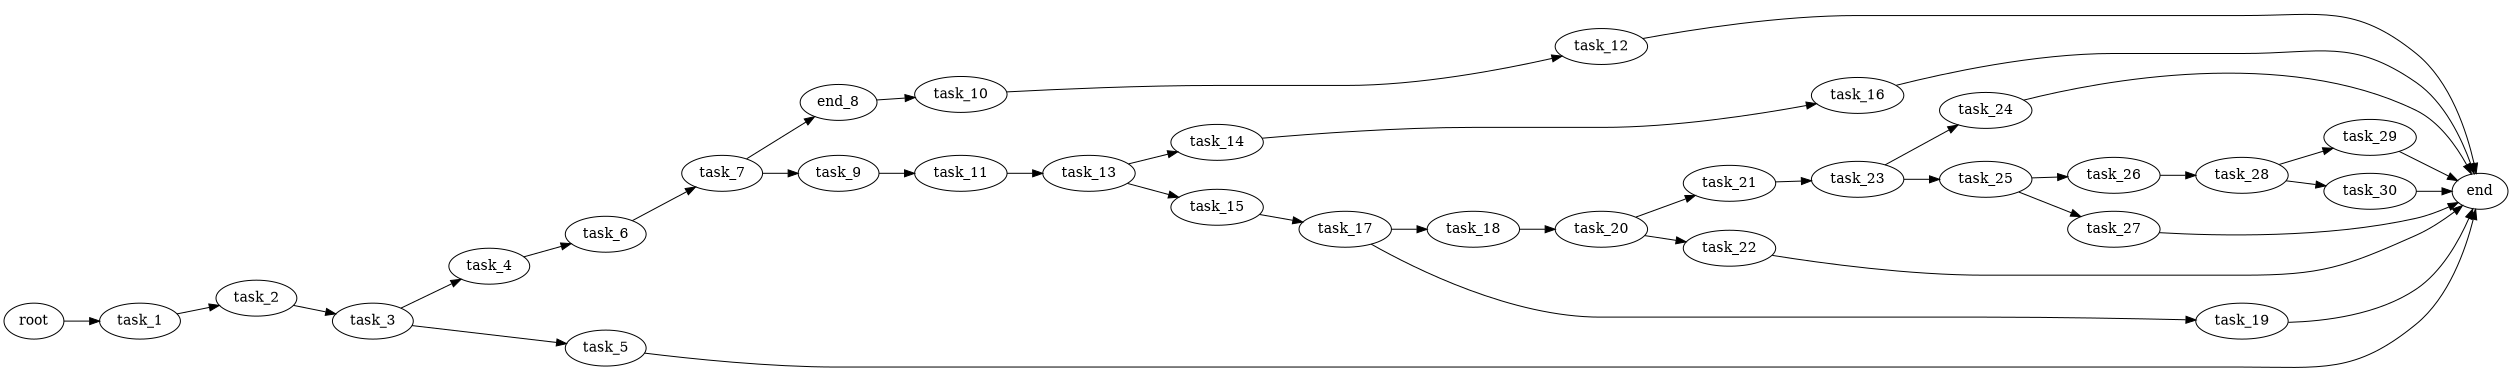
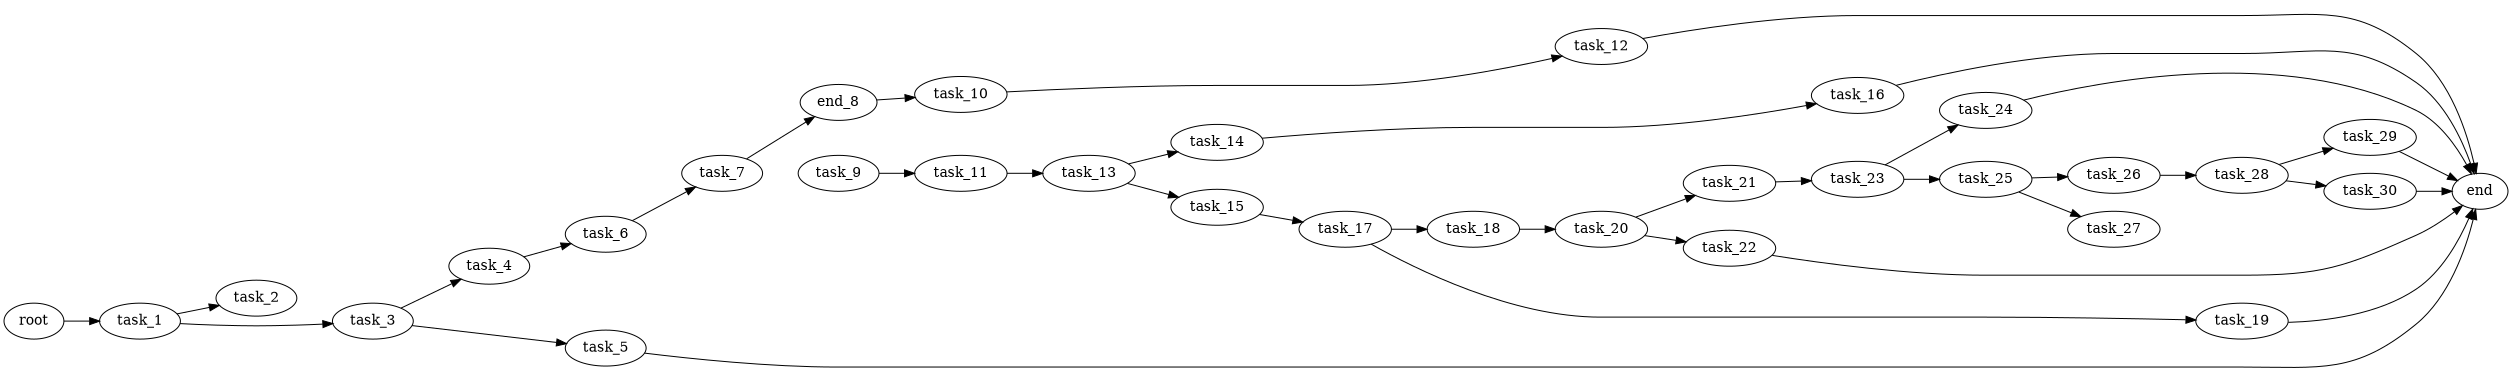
edge "task_7" -> "task_9": removed
edge "task_27" -> "end": removed
edge "task_2" -> "task_3": now "task_1" -> "task_3"
